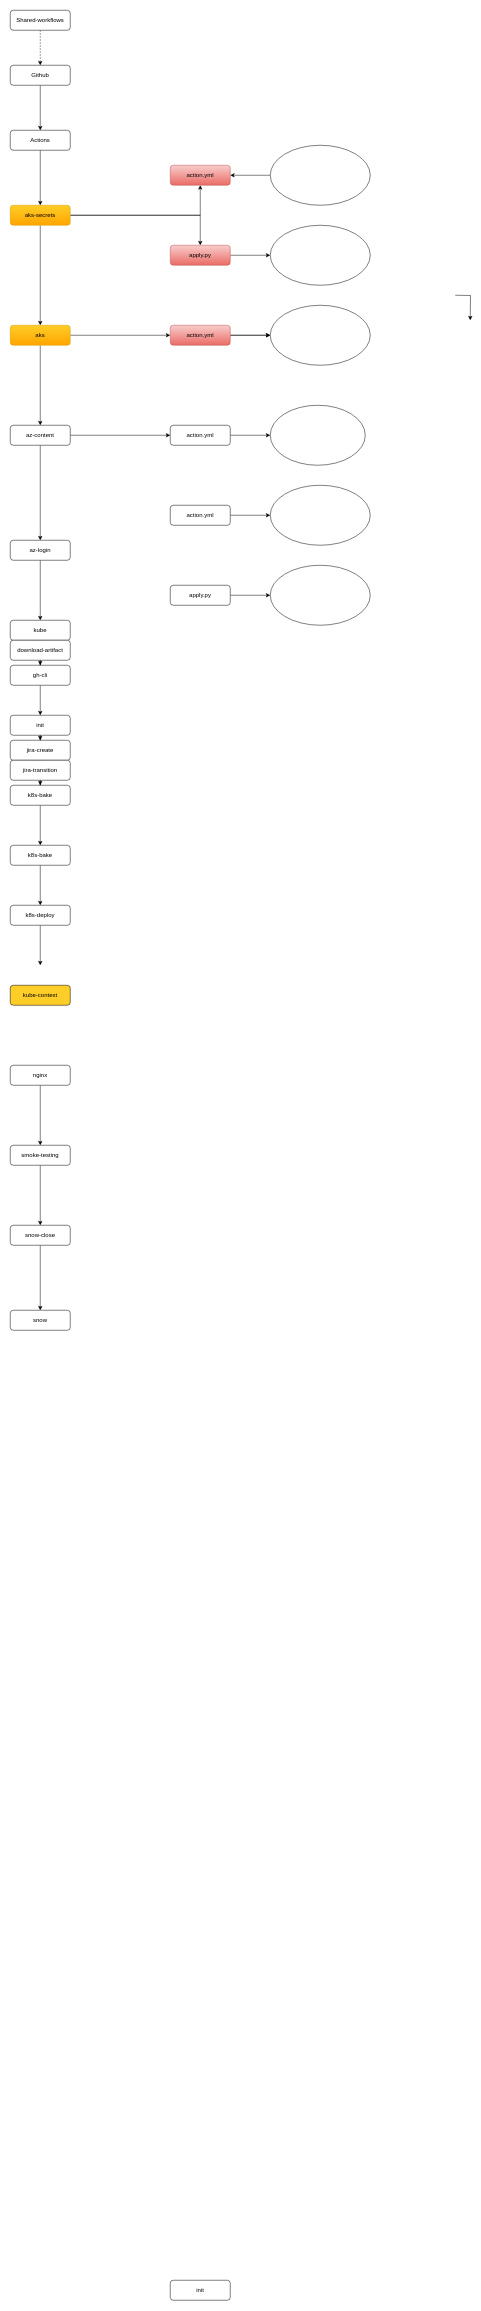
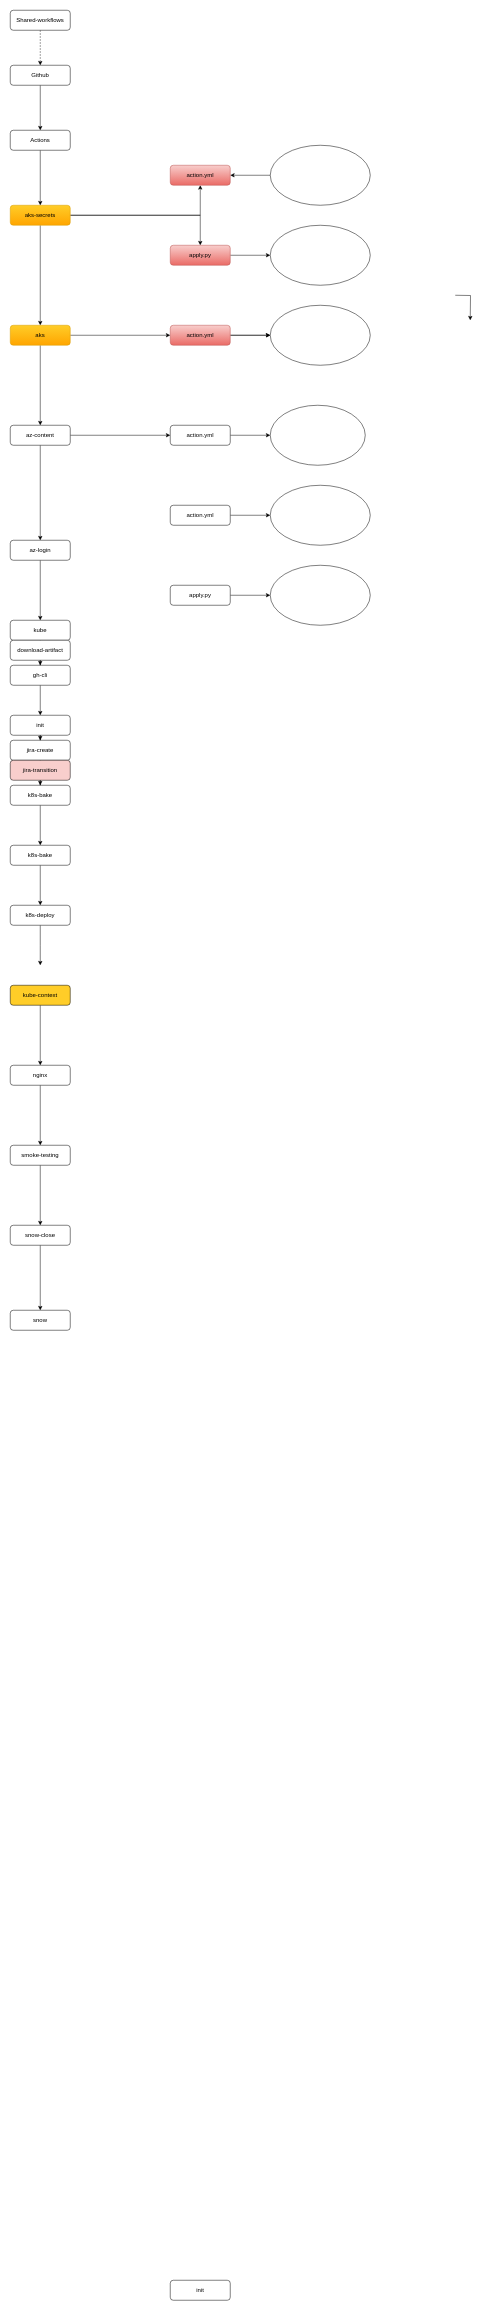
node "jira-transition": fillcolor #ffffff -> #f8cecc
edge "kube-context" -> "nginx": added
